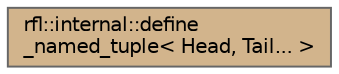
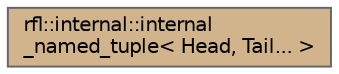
node "rfl::internal::define _named_tuple< Head, Tail... >": label "rfl::internal::define _named_tuple< Head, Tail... >" -> "rfl::internal::internal _named_tuple< Head, Tail... >"
